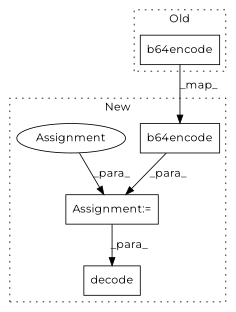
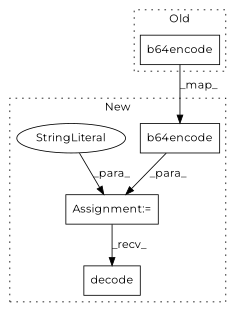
node "Assignment": label "Assignment" -> "StringLiteral"
edge "Assignment:=" -> "decode": label "_para_" -> "_recv_"
